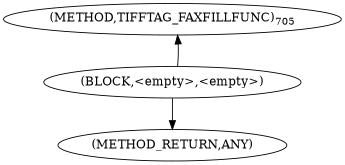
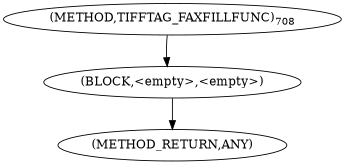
node "(METHOD,TIFFTAG_FAXFILLFUNC)": text "705" -> "708"
edge "(BLOCK,<empty>,<empty>)" -> "(METHOD,TIFFTAG_FAXFILLFUNC)": reversed
